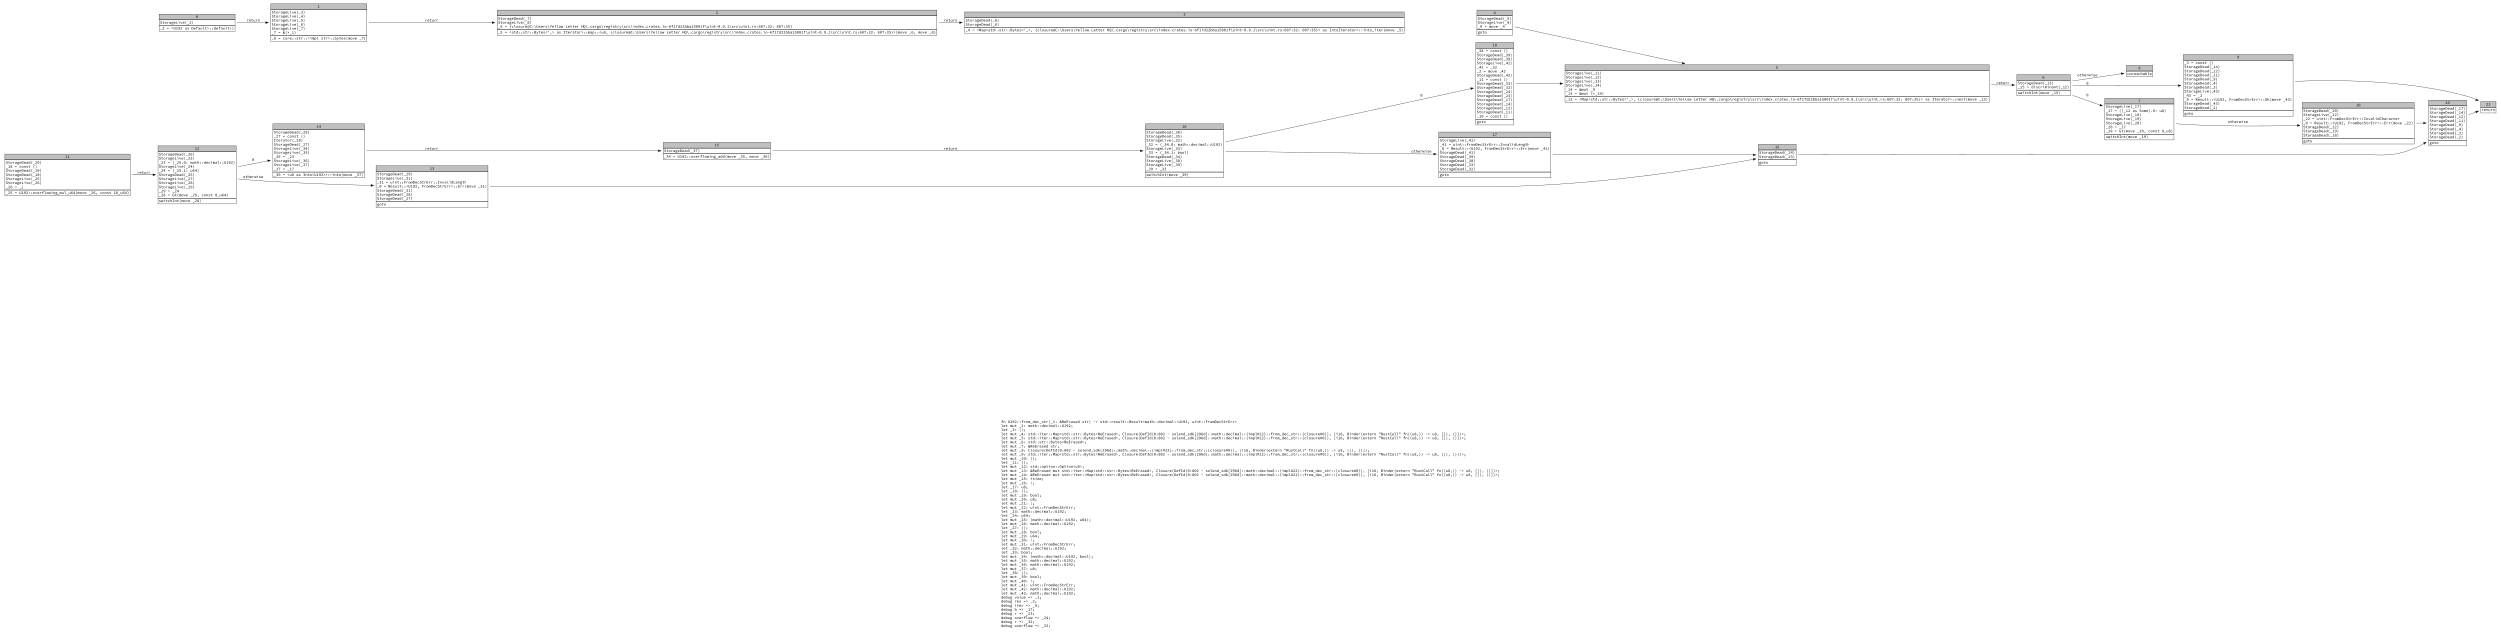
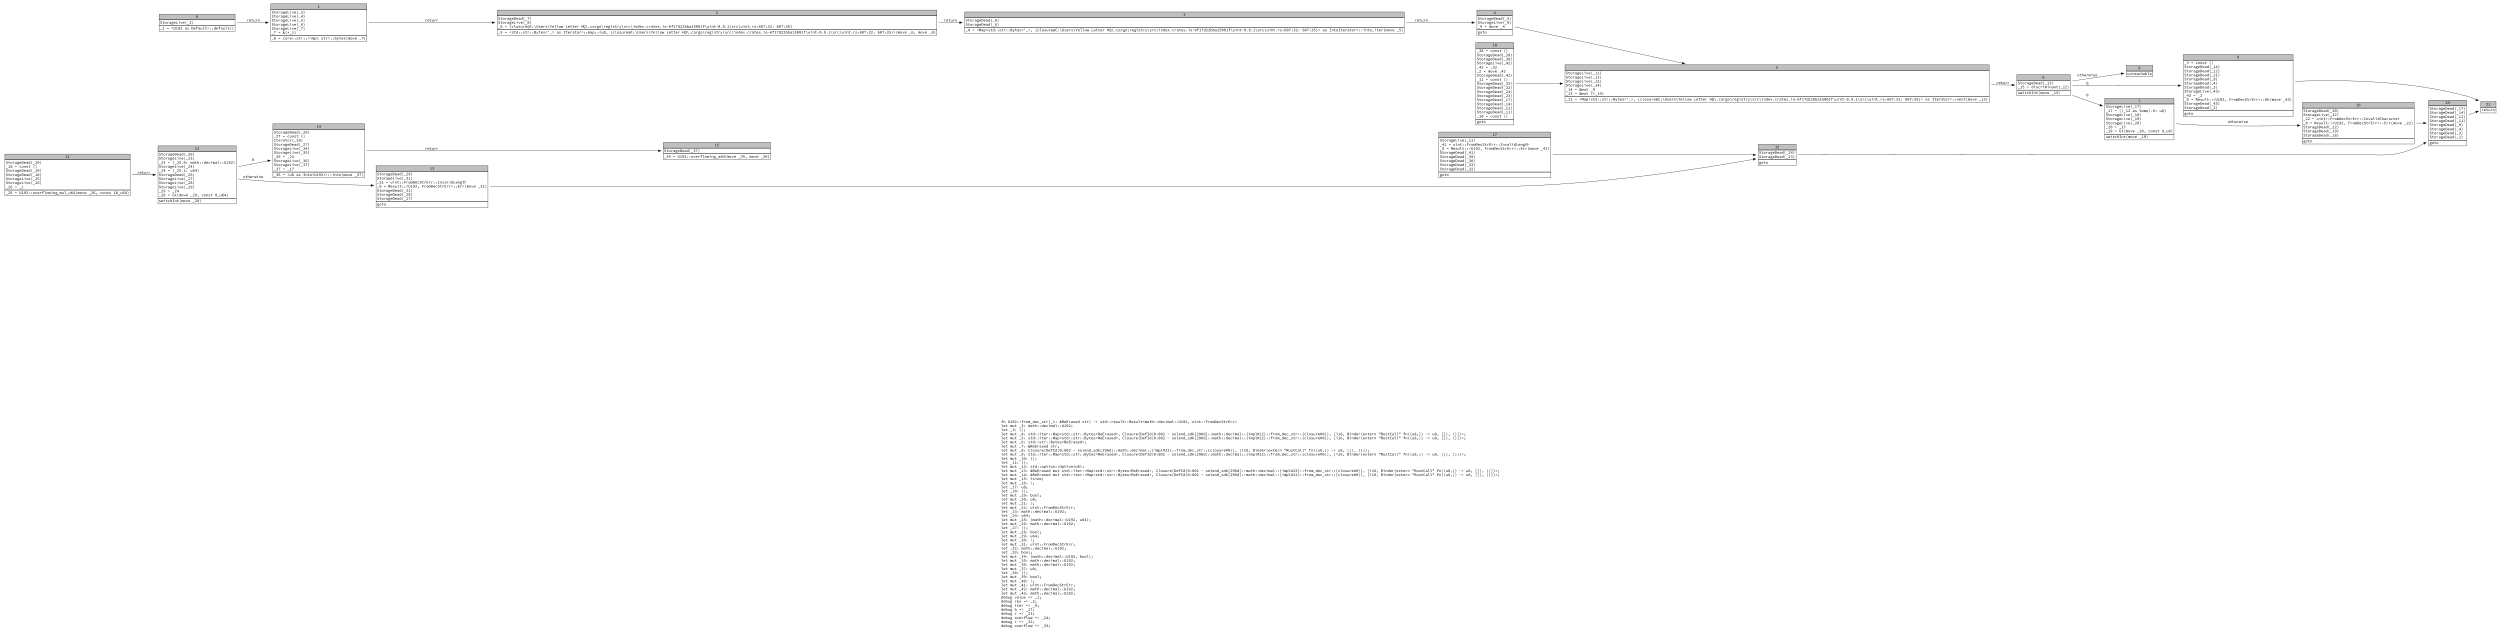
edge "3" -> "4": added, label "return"
node "17": text "StorageLive(_41)" -> "StorageLive(_11)"
node "16": removed
